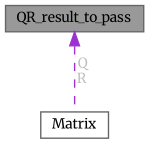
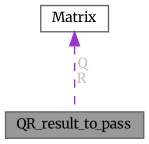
edge "Matrix" -> "QR_result_to_pass": reversed
